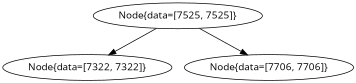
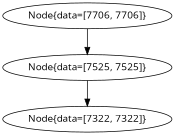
edge "Node{data=[7525, 7525]}" -> "Node{data=[7706, 7706]}": reversed
